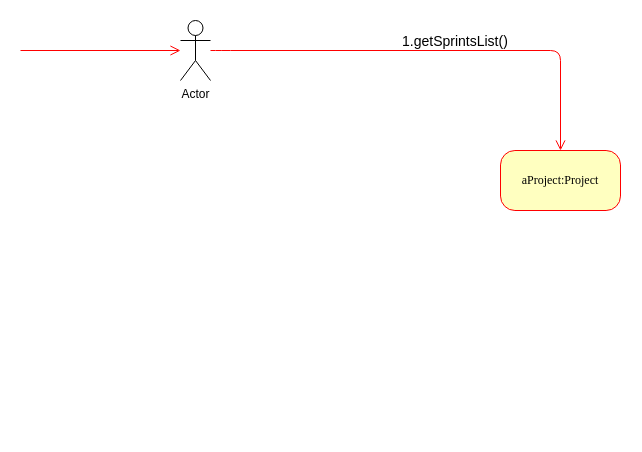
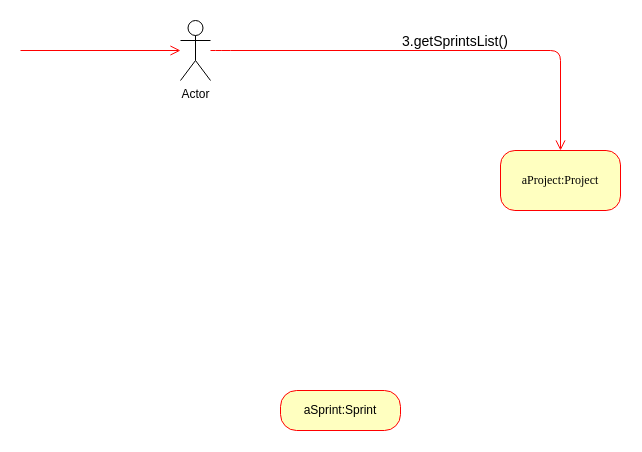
node "1.getSprintsList()": label "1.getSprintsList()" -> "3.getSprintsList()"
node "aSprint:Sprint": added
